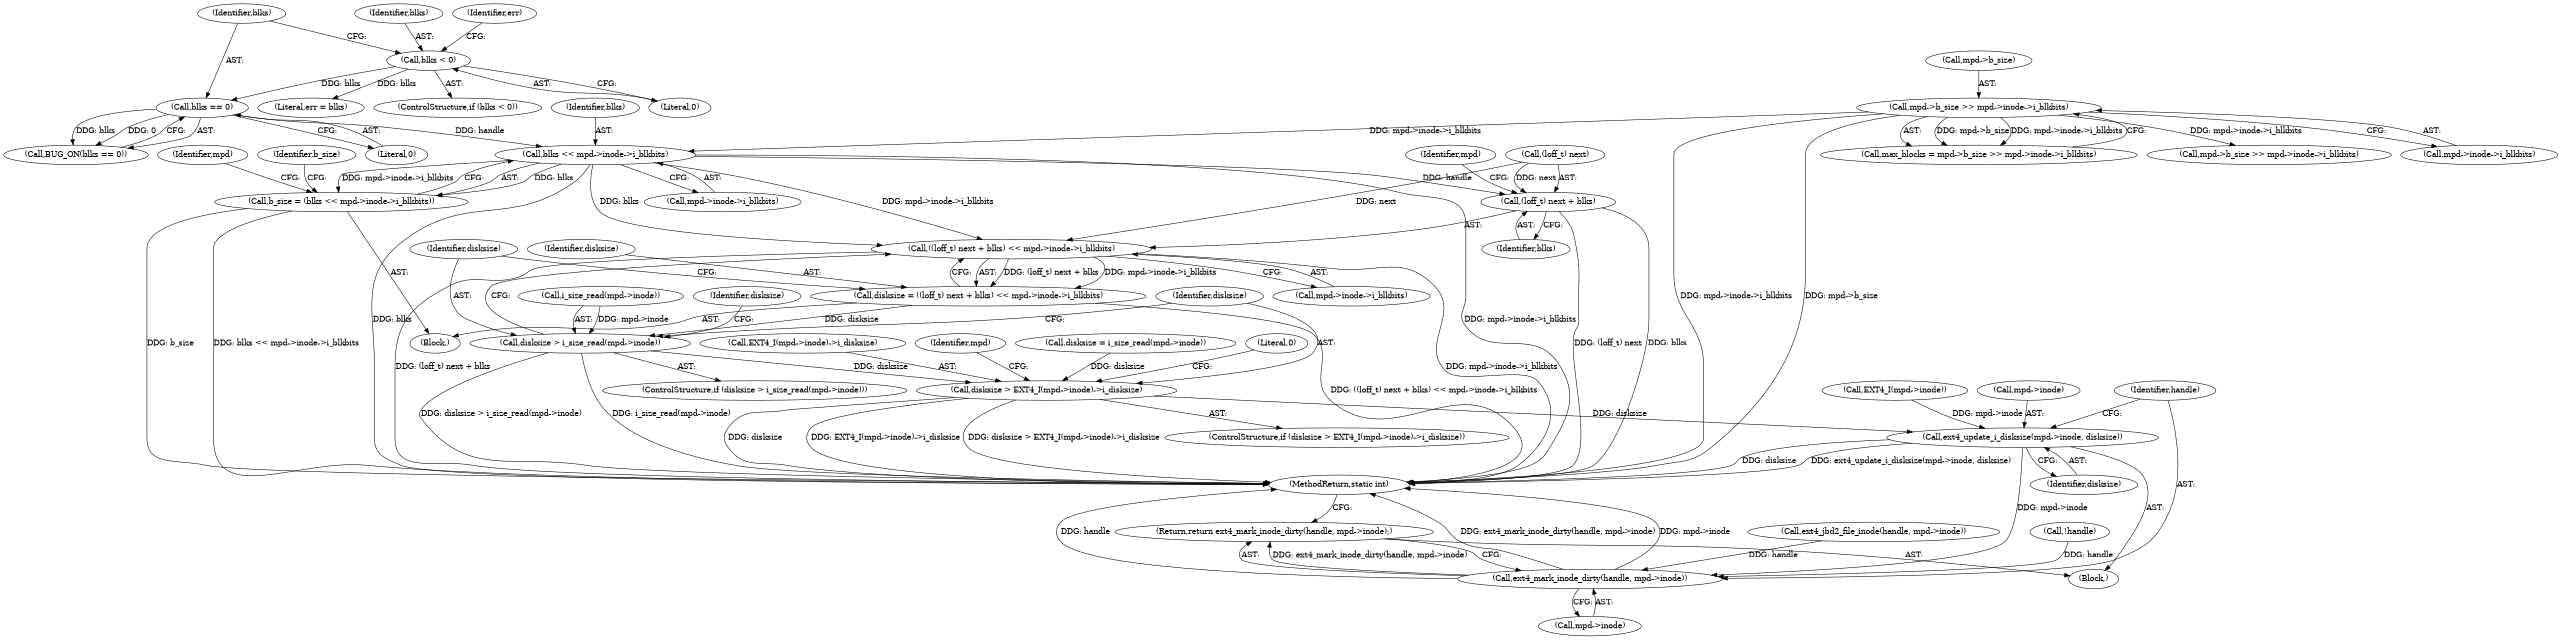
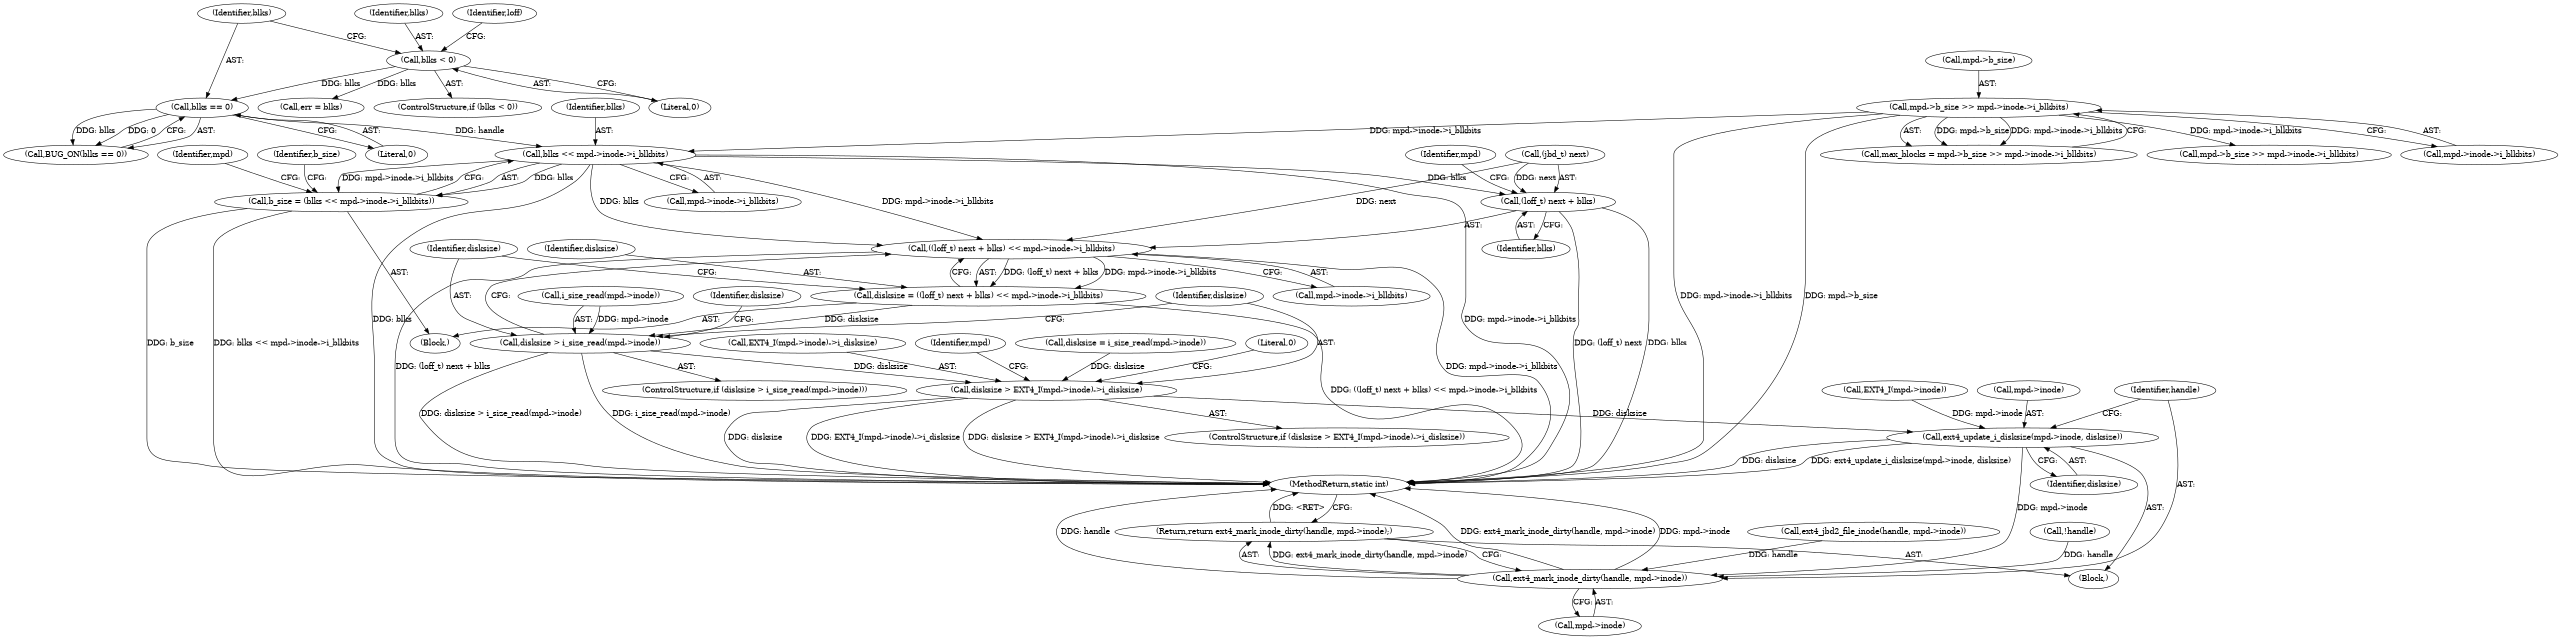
node "(Identifier,err)": label "(Identifier,err)" -> "(Identifier,loff)"
node "(Literal,err = blks)": label "(Literal,err = blks)" -> "(Call,err = blks)"
node "(Call,(loff_t) next)": label "(Call,(loff_t) next)" -> "(Call,(jbd_t) next)"
edge "(Call,blks << mpd->inode->i_blkbits)" -> "(Call,(loff_t) next + blks)": label "DDG: handle" -> "DDG: blks"
edge "(Return,return ext4_mark_inode_dirty(handle, mpd->inode);)" -> "(MethodReturn,static int)": added, label "DDG: <RET>"
